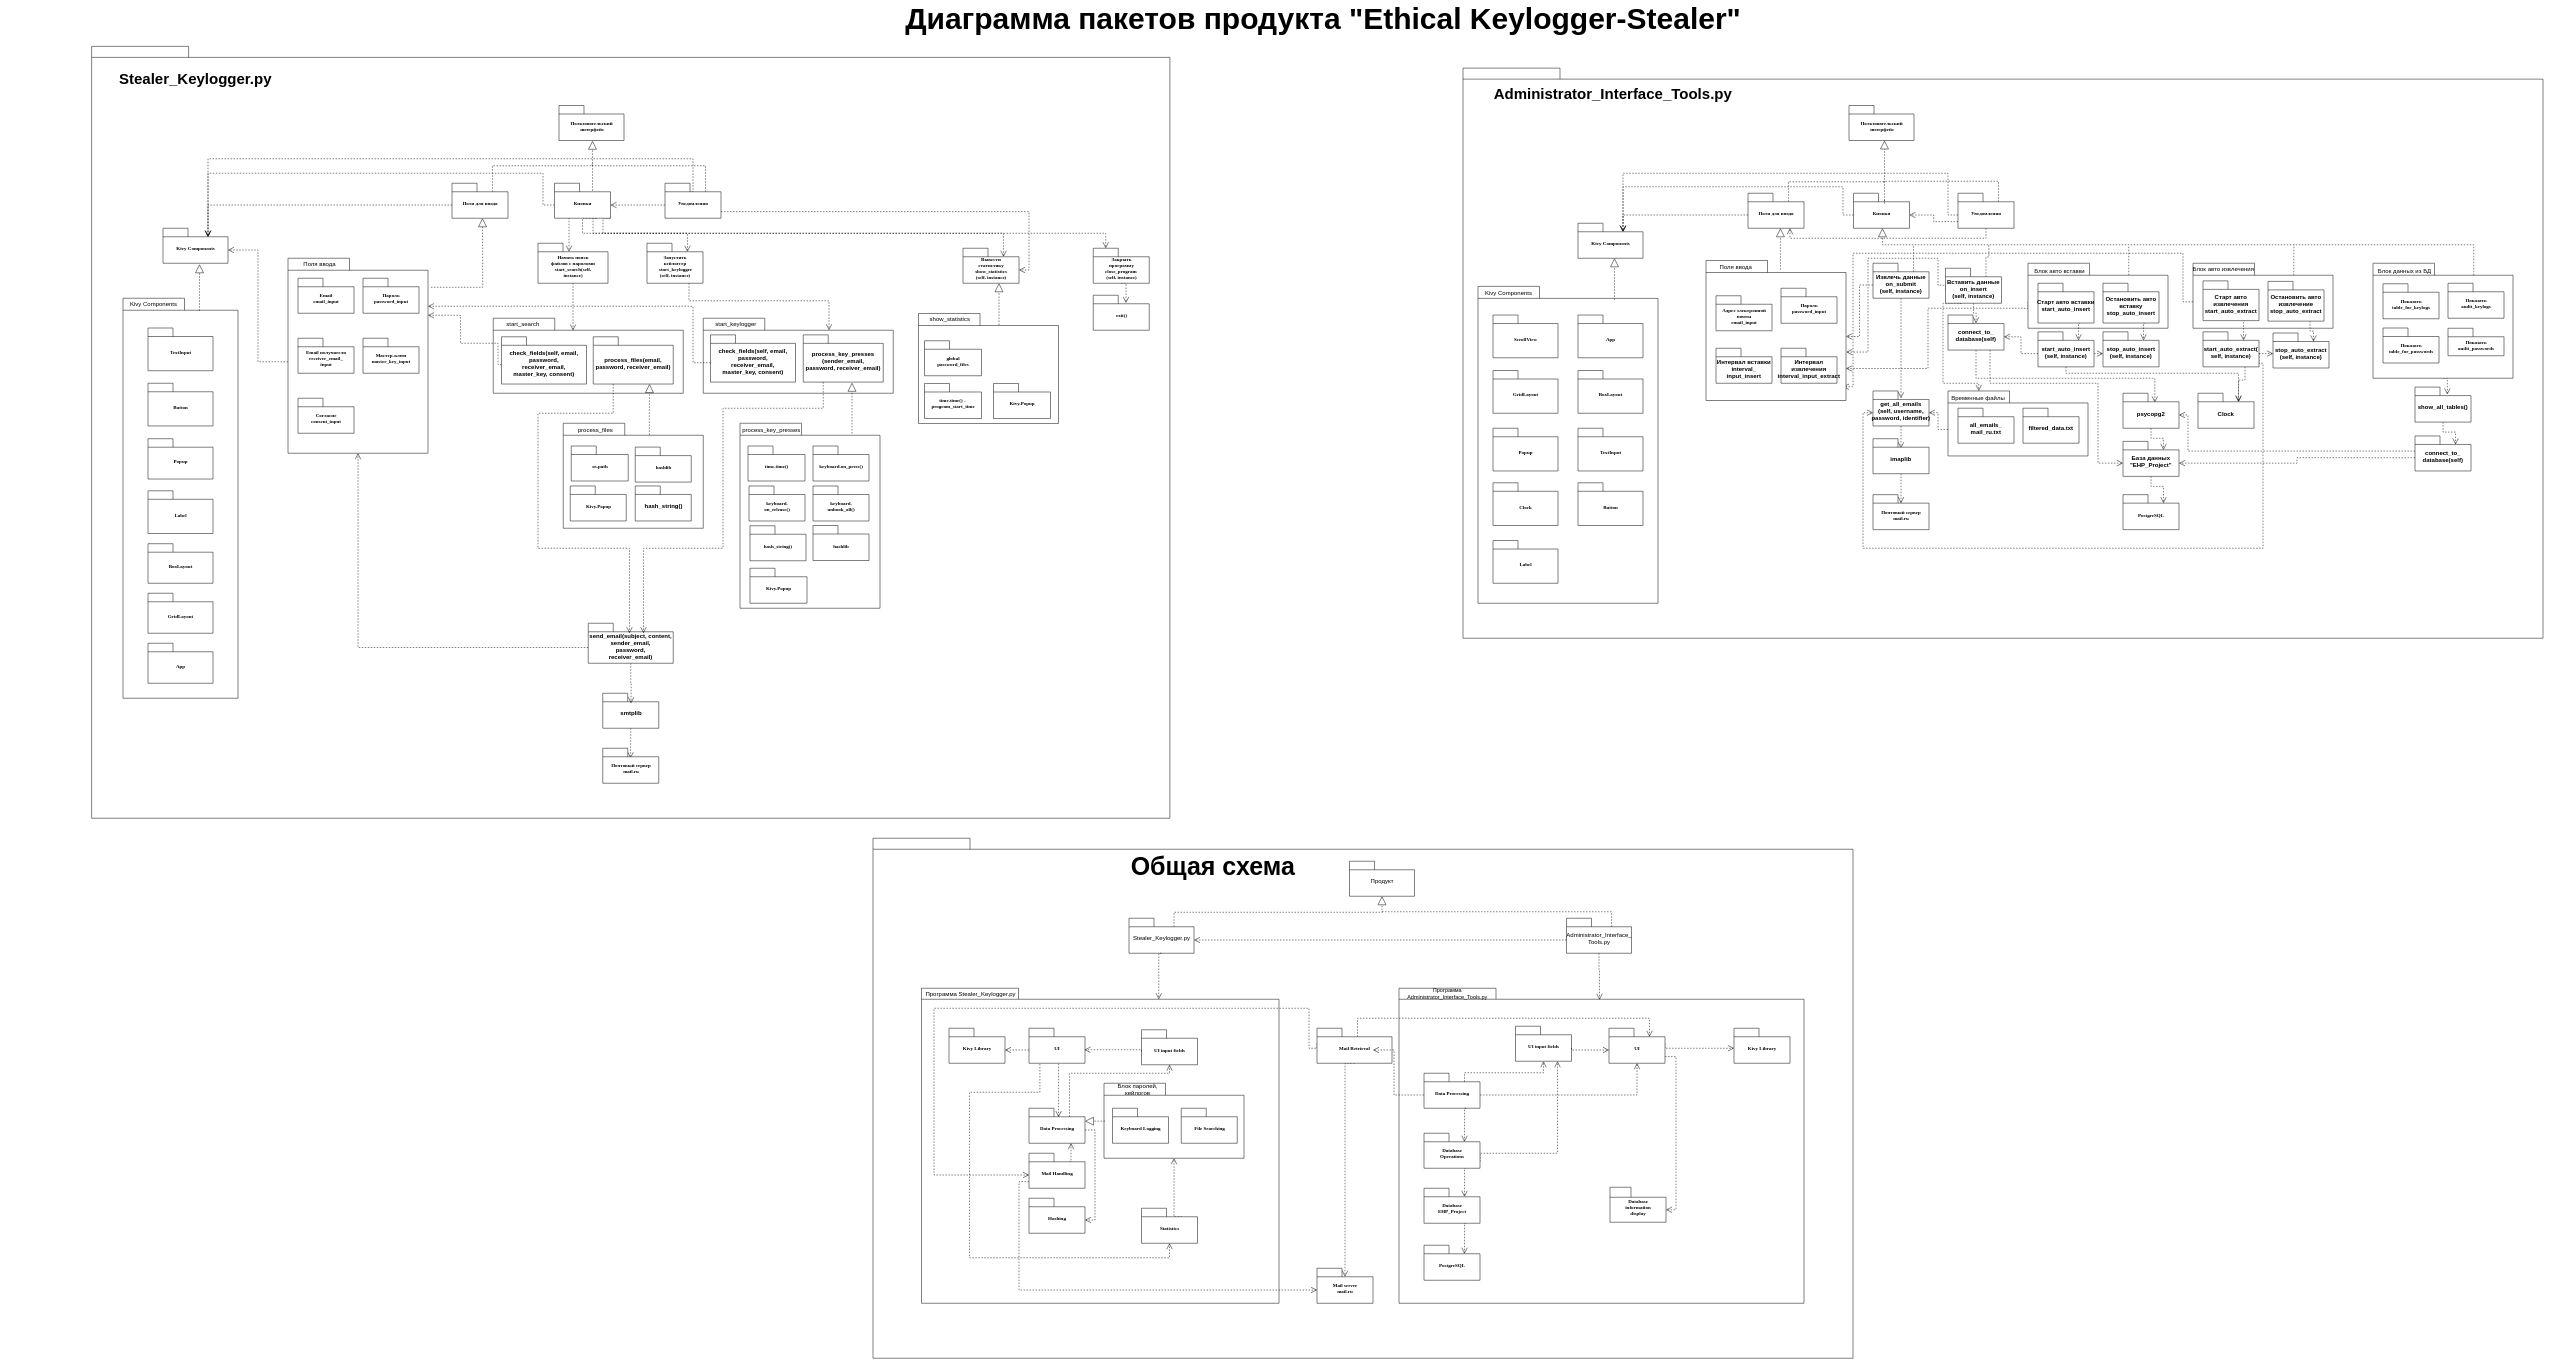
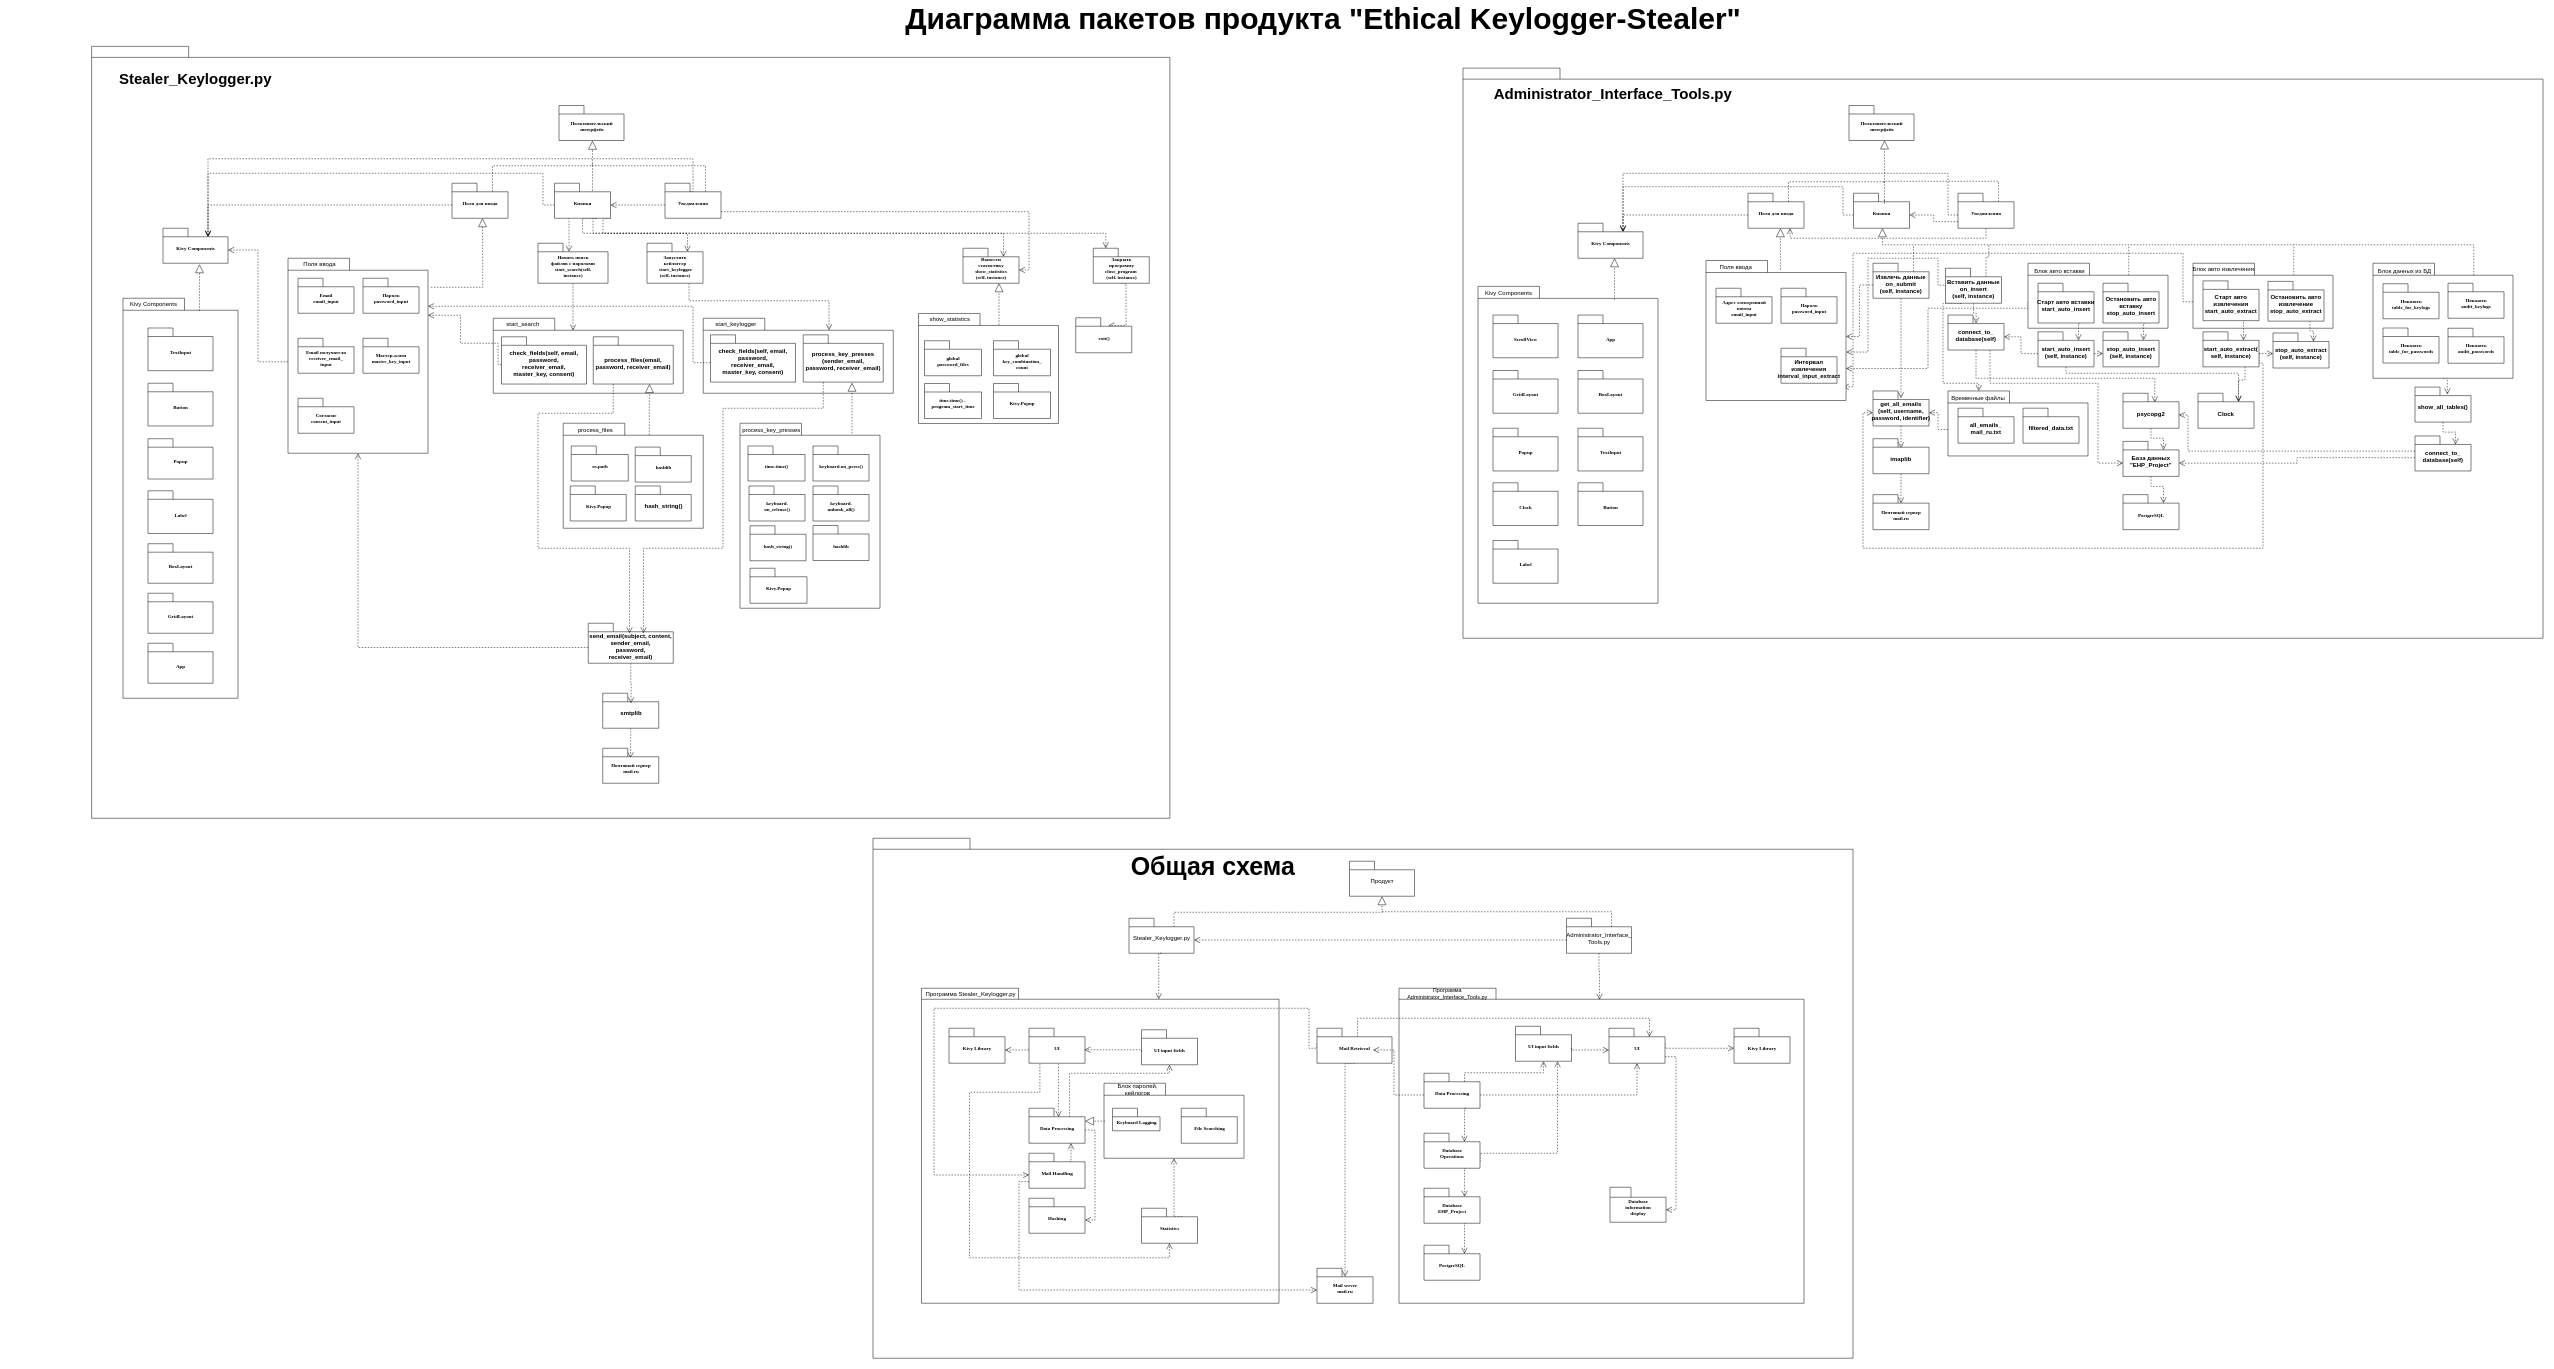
node "exit()": moved (1121, 313) -> (1104, 335)
node "Адрес электронной почты email_input": moved (1744, 313) -> (1744, 306)
node "Показать audit_passwords": size 56x28 -> 56x35
node "global key_combination_ count": added
node "Интервал вставки interval_ input_insert": removed
node "Keyboard Logging": size 56x35 -> 48x23
